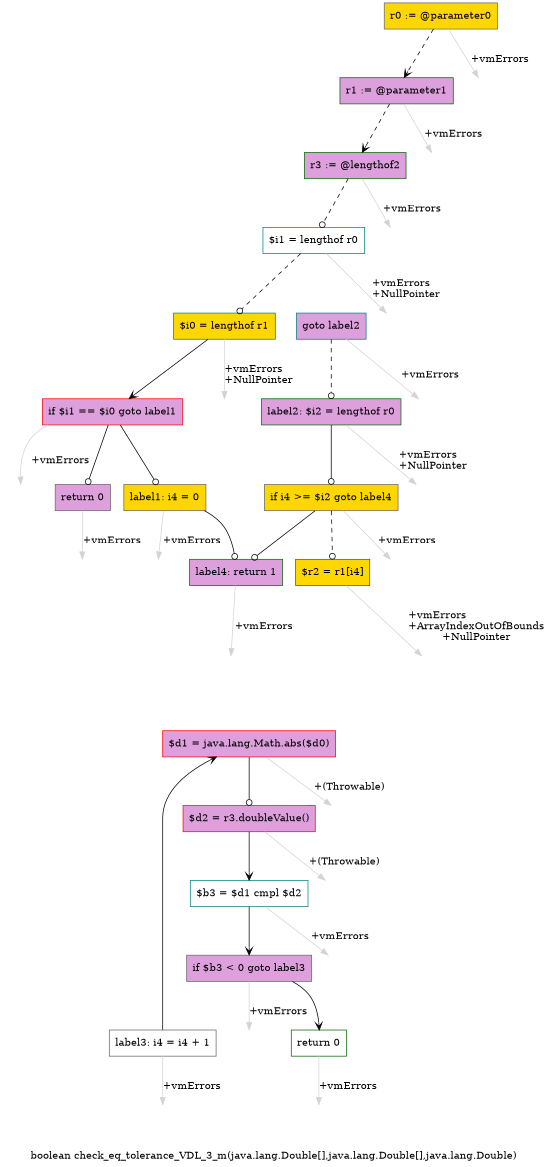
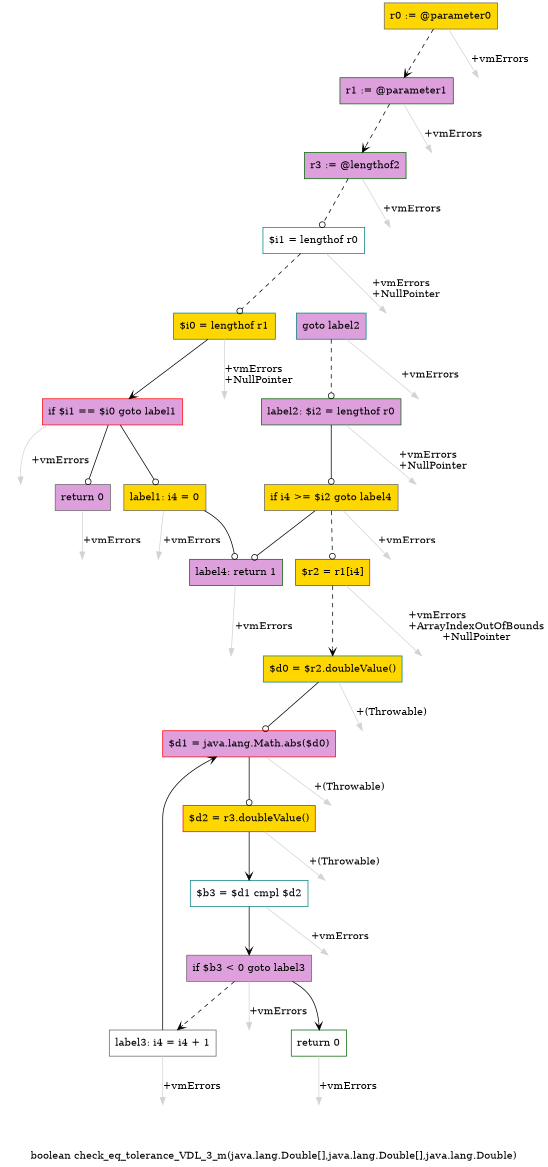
node "$d0 = $r2.doubleValue()": added
node "$d2 = r3.doubleValue()": fillcolor plum -> gold
edge "if $b3 < 0 goto label3" -> "label3: i4 = i4 + 1": added
